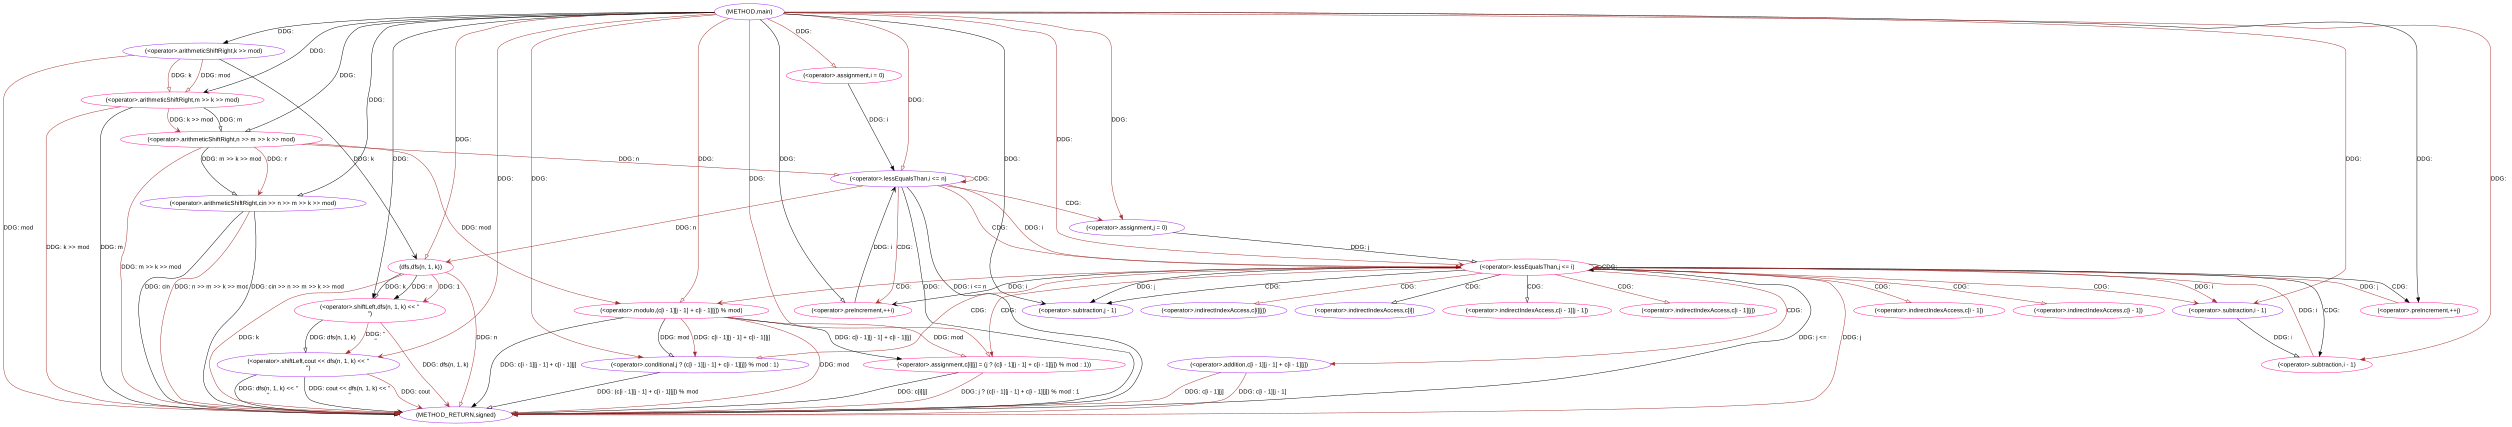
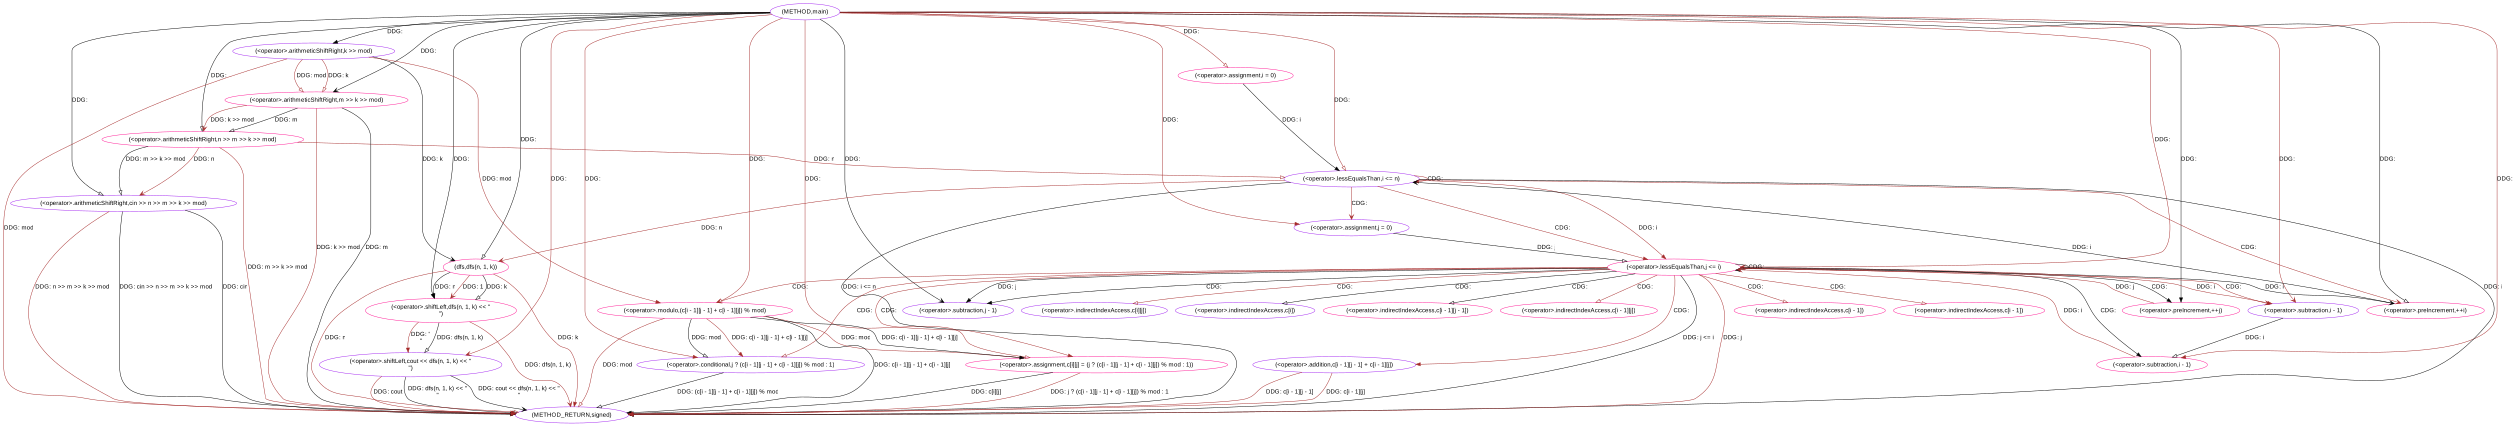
edge "(METHOD,main)" -> "(dfs,dfs(n, 1, k))": color brown -> black
edge "(<operator>.arithmeticShiftRight,n >> m >> k >> mod)" -> "(<operator>.modulo,(c[i - 1][j - 1] + c[i - 1][j]) % mod)": now "(<operator>.arithmeticShiftRight,k >> mod)" -> "(<operator>.modulo,(c[i - 1][j - 1] + c[i - 1][j]) % mod)"
